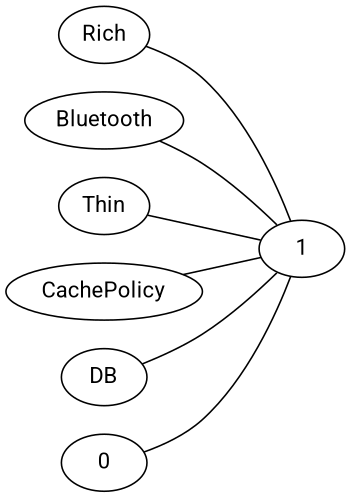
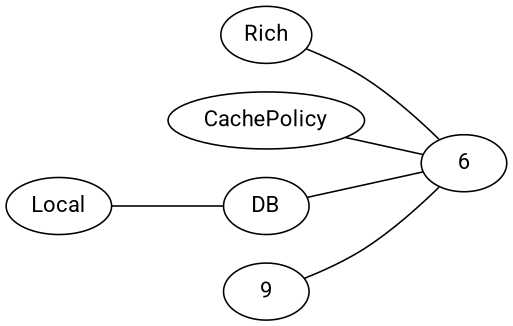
node "Bluetooth": removed
node "Local": added
node "Thin": removed
node "1": label "1" -> "6"
node "0": label "0" -> "9"
